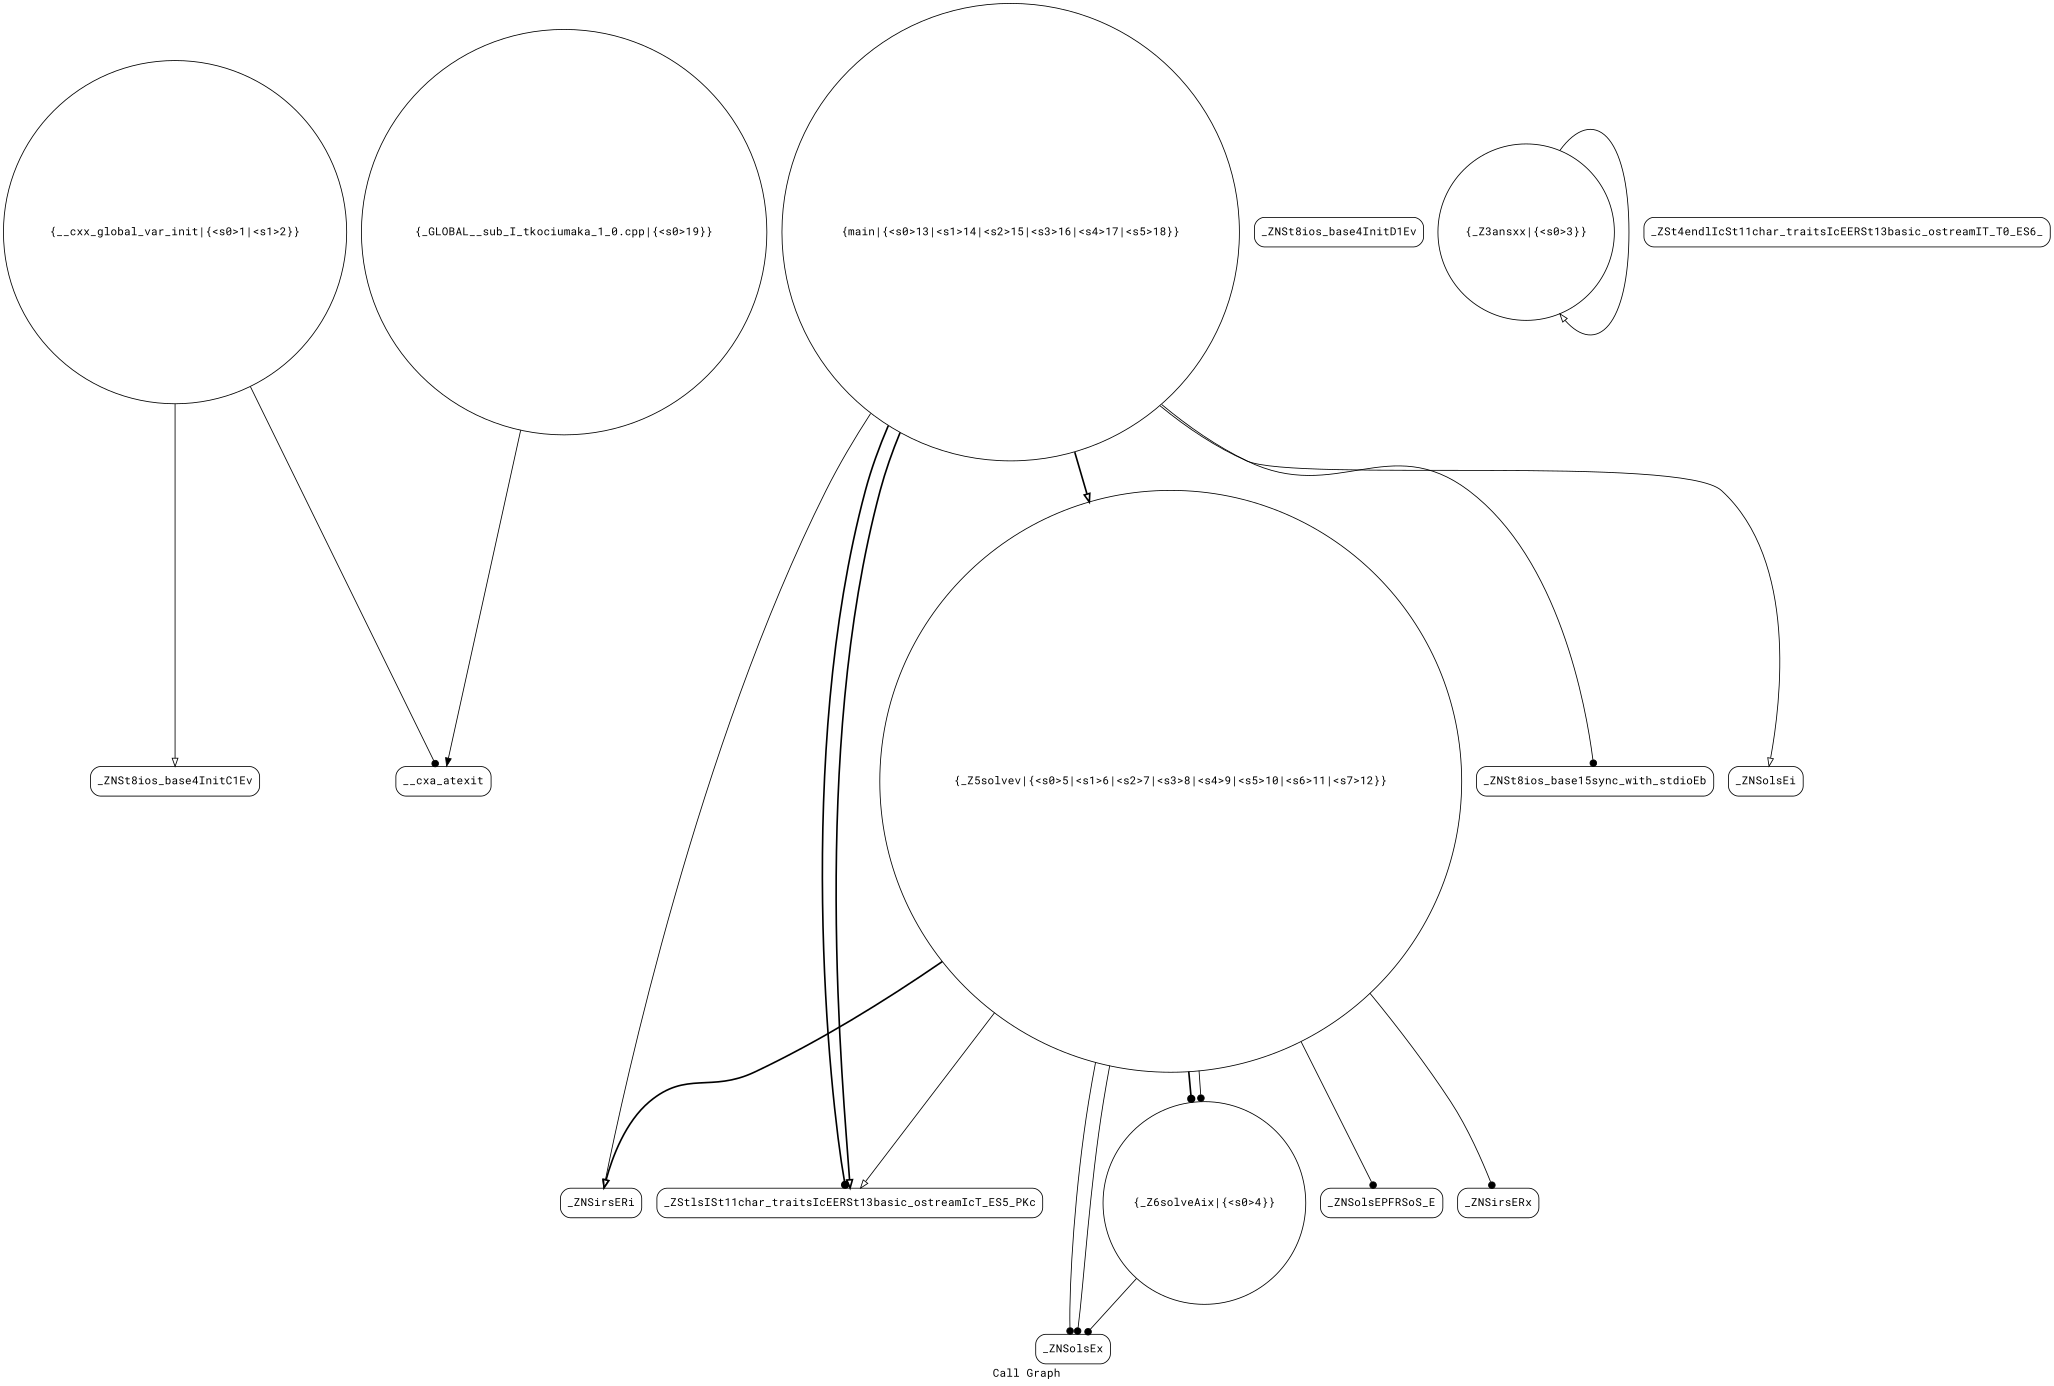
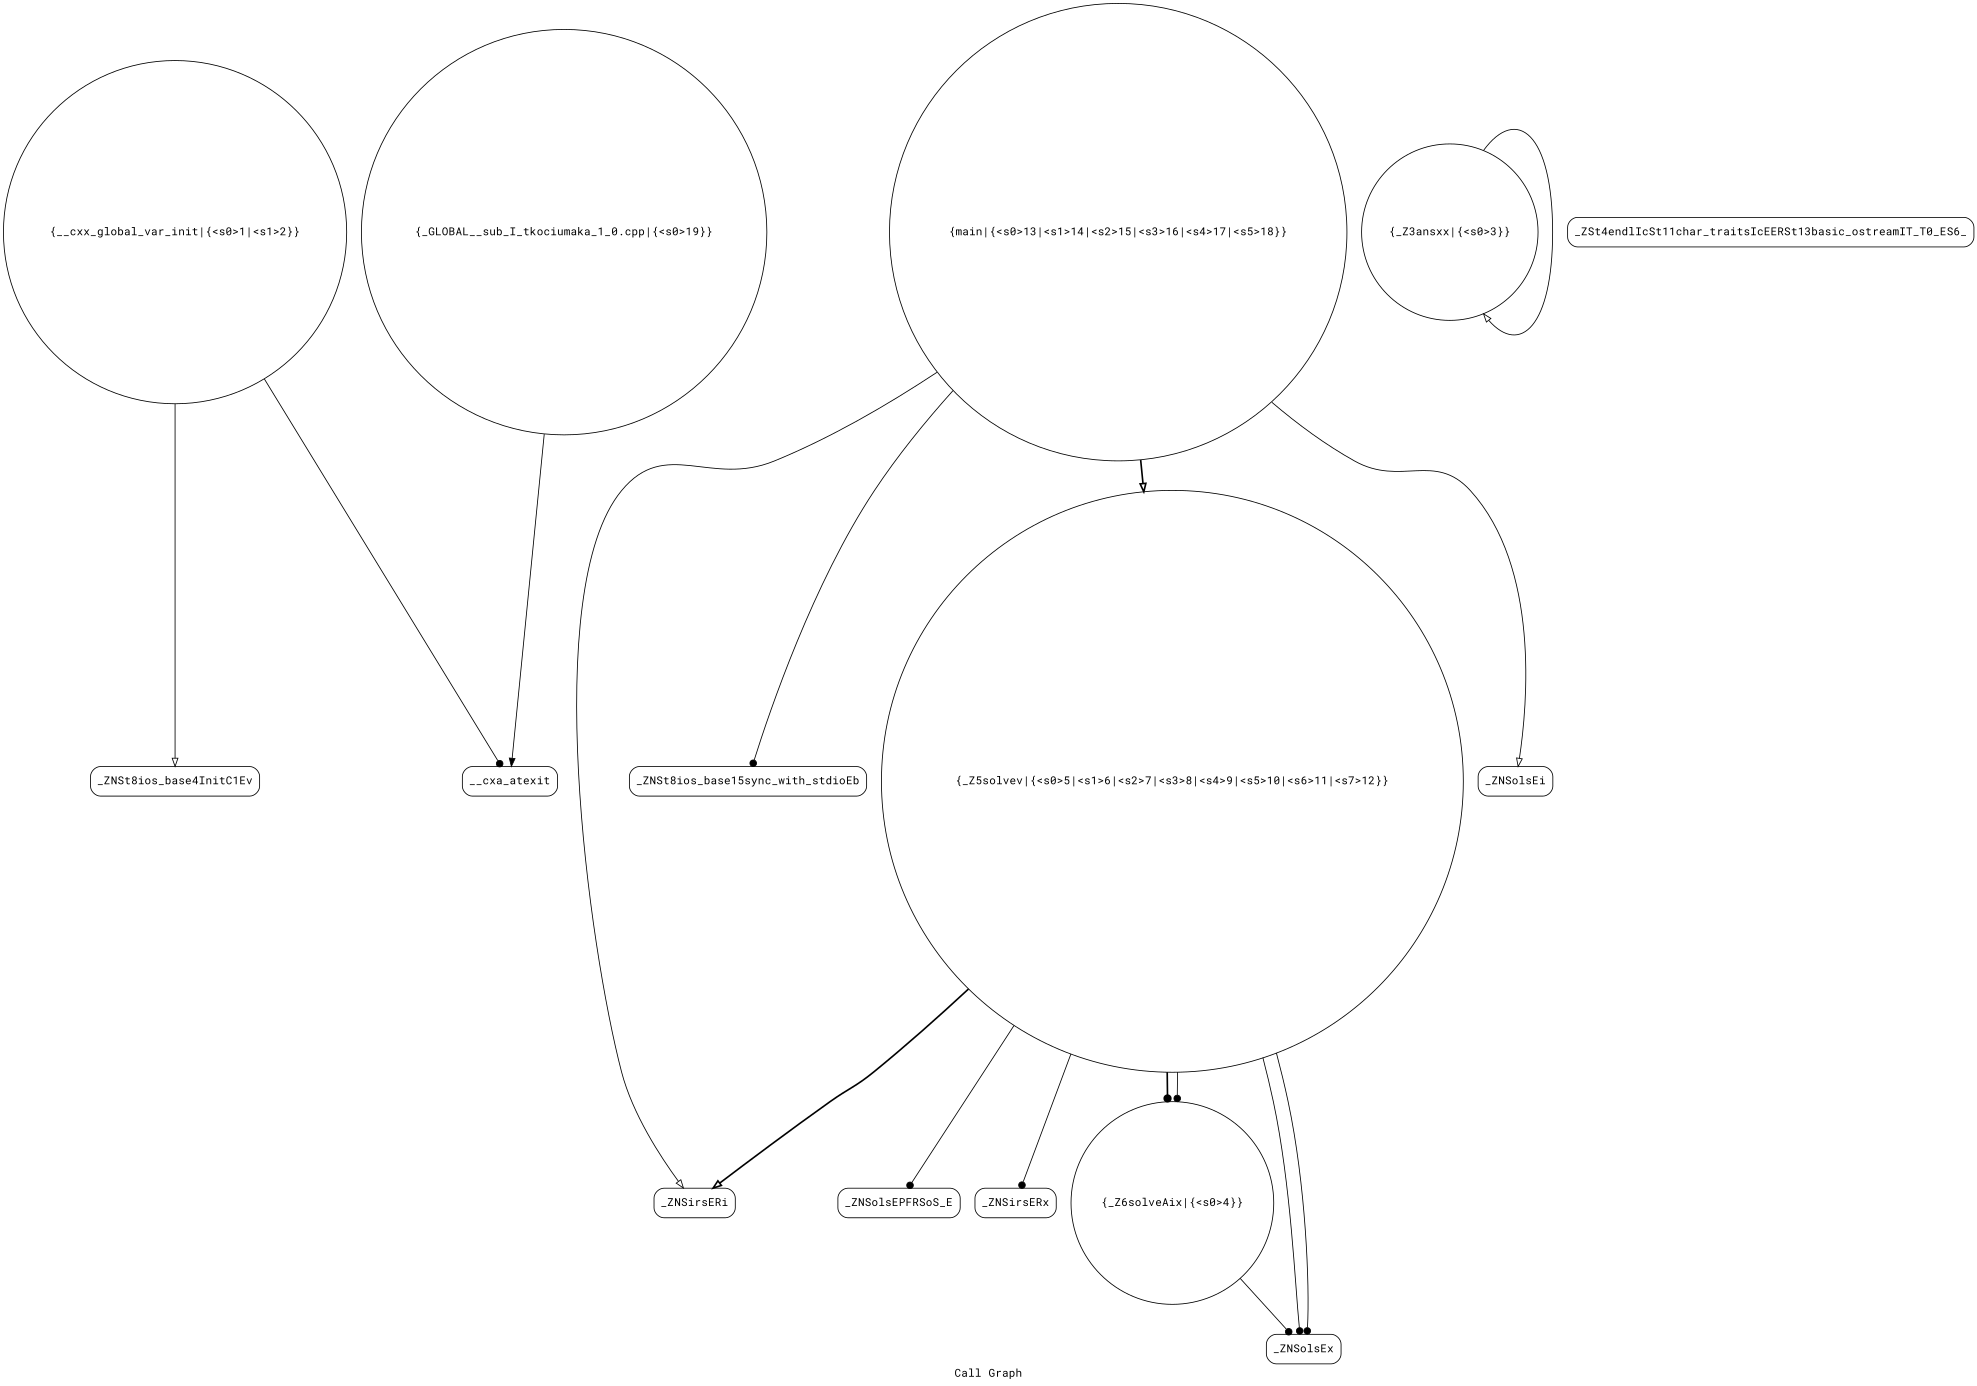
node "_ZNSt8ios_base4InitD1Ev": removed
node "_ZStlsISt11char_traitsIcEERSt13basic_ostreamIcT_ES5_PKc": removed
